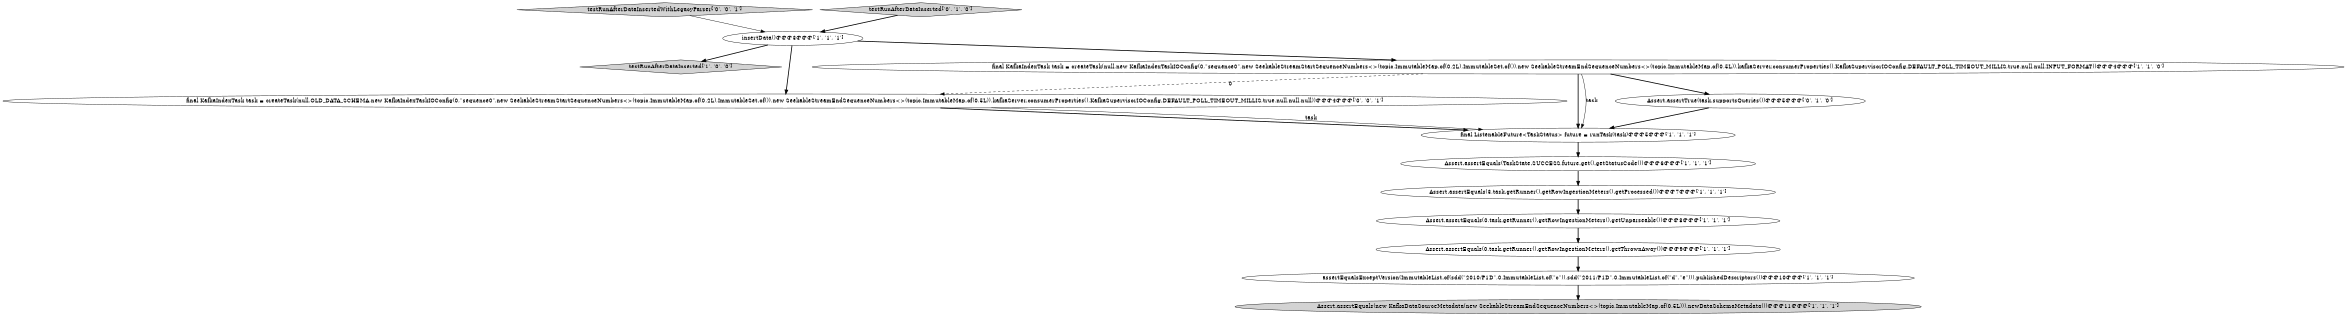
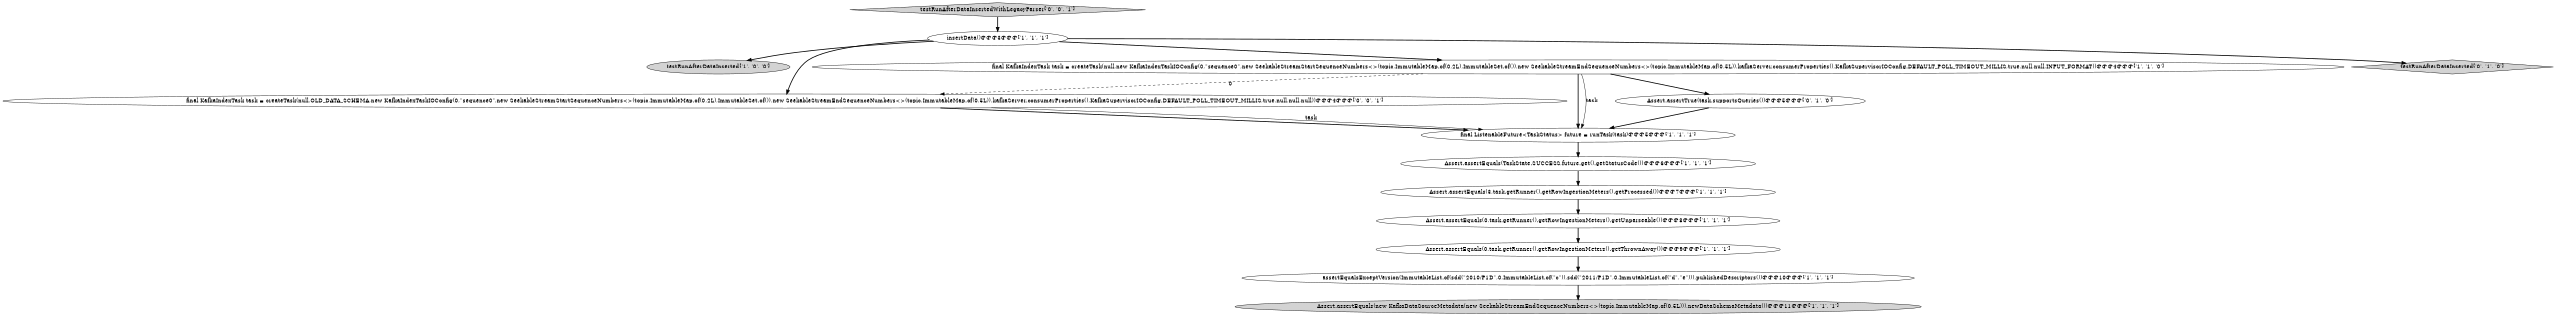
edge "testRunAfterDataInsertedWithLegacyParser['0', '0', '1']" -> "insertData()@@@3@@@['1', '1', '1']": style solid -> bold
edge "testRunAfterDataInserted['0', '1', '0']" -> "insertData()@@@3@@@['1', '1', '1']": reversed
node "testRunAfterDataInserted['1', '0', '0']": shape diamond -> ellipse
